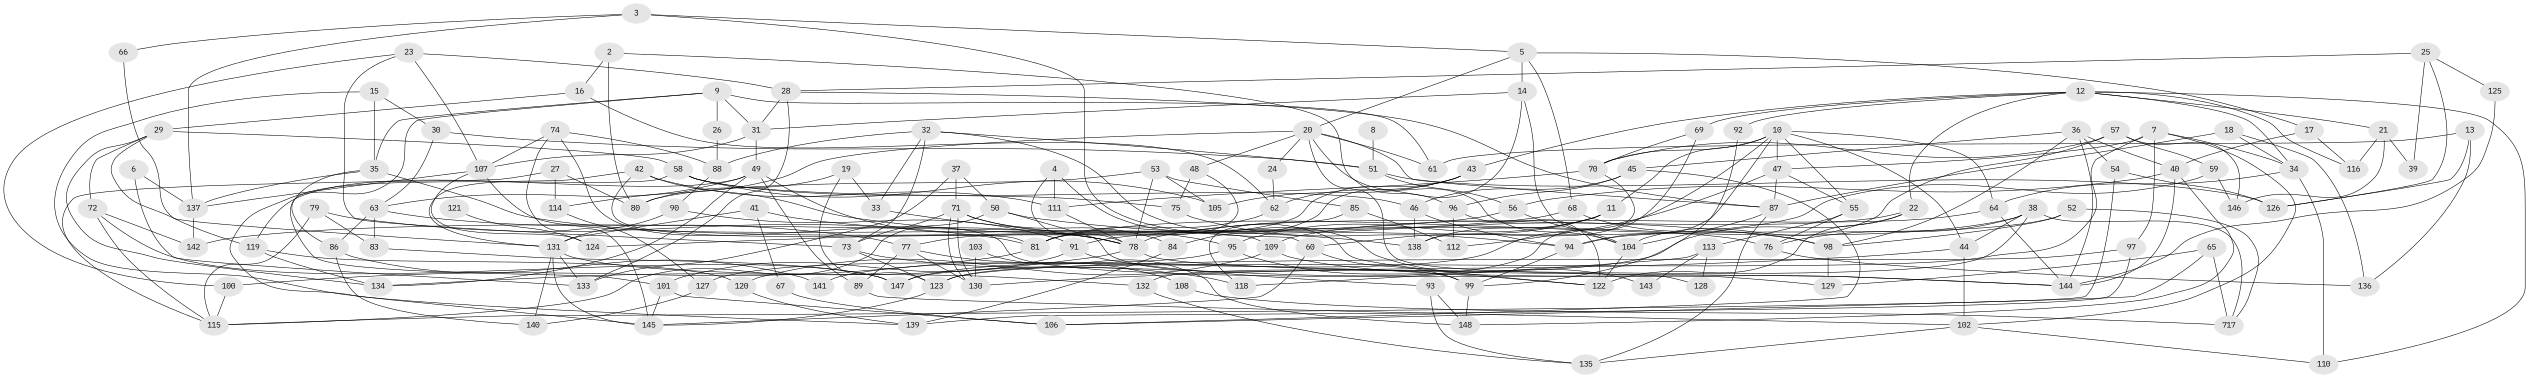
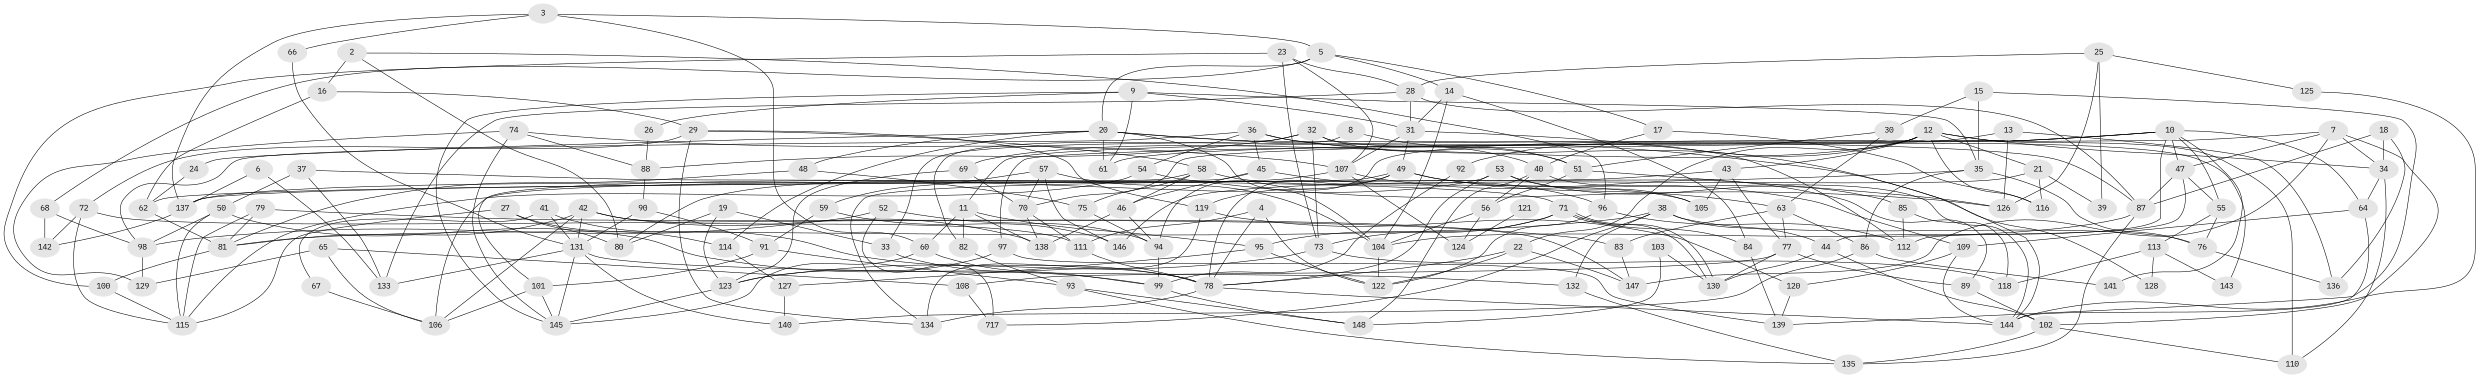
edge "31" -- "112": added
node "82": added
edge "42" -- "106": added
edge "65" -- "717": now "65" -- "108"
